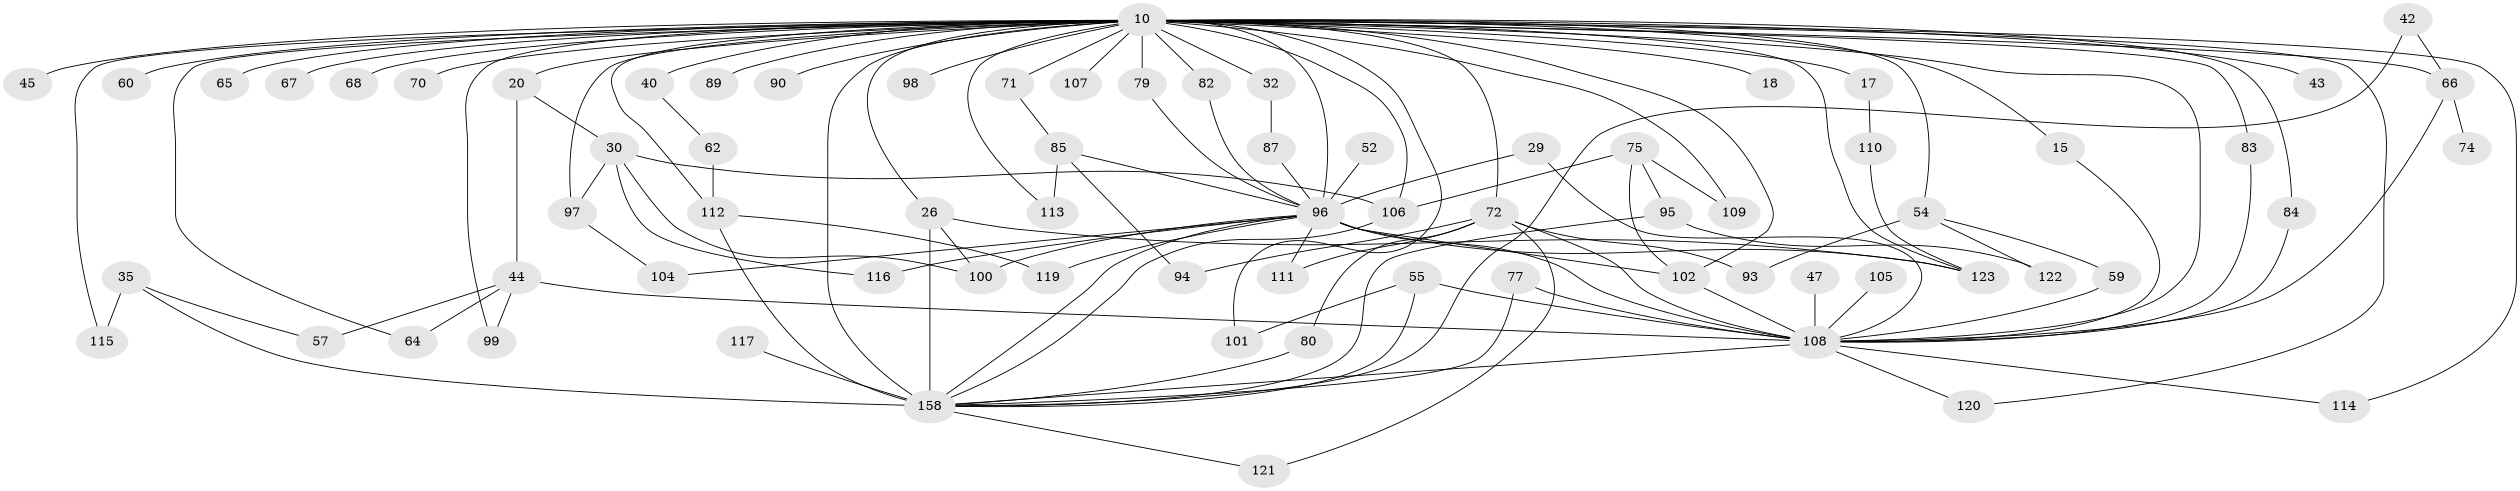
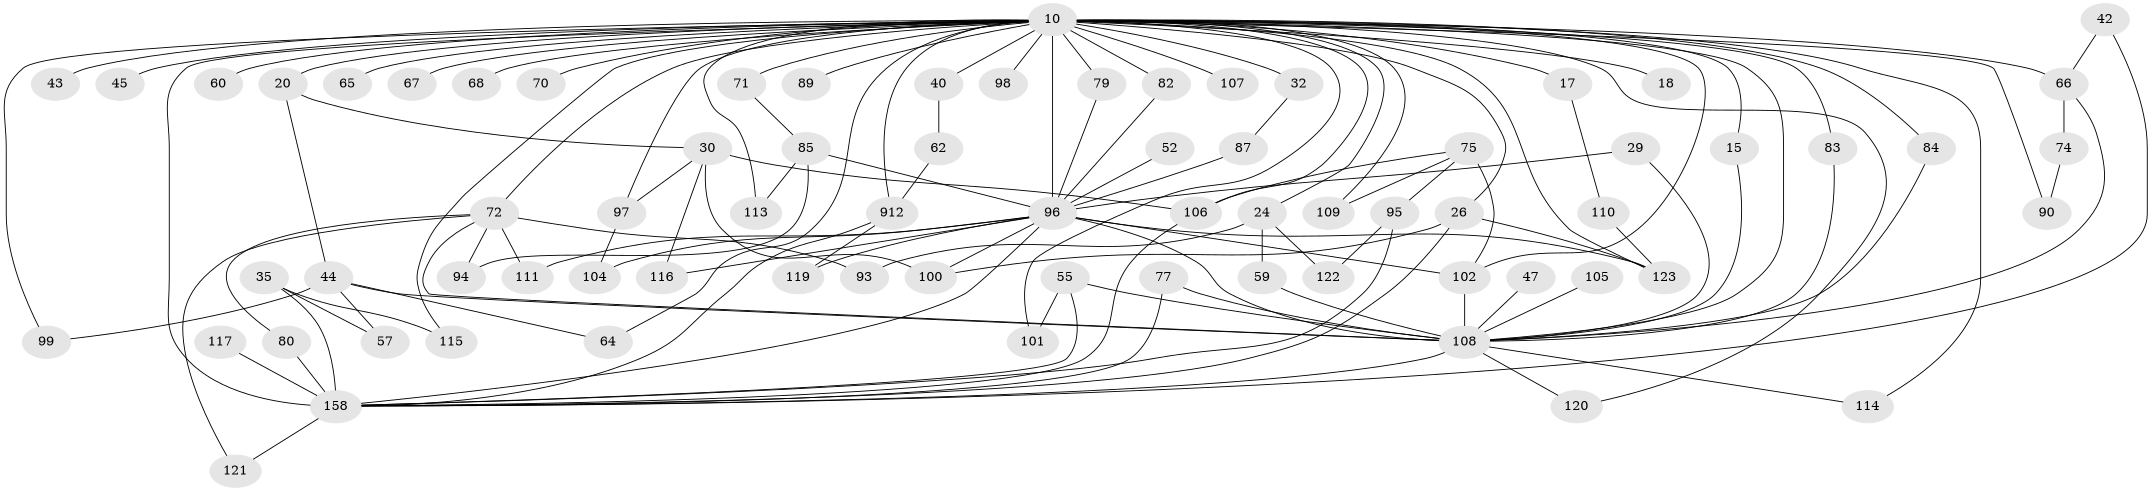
edge "74" -- "90": added
node "112": label "112" -> "912"
node "54": label "54" -> "24"
